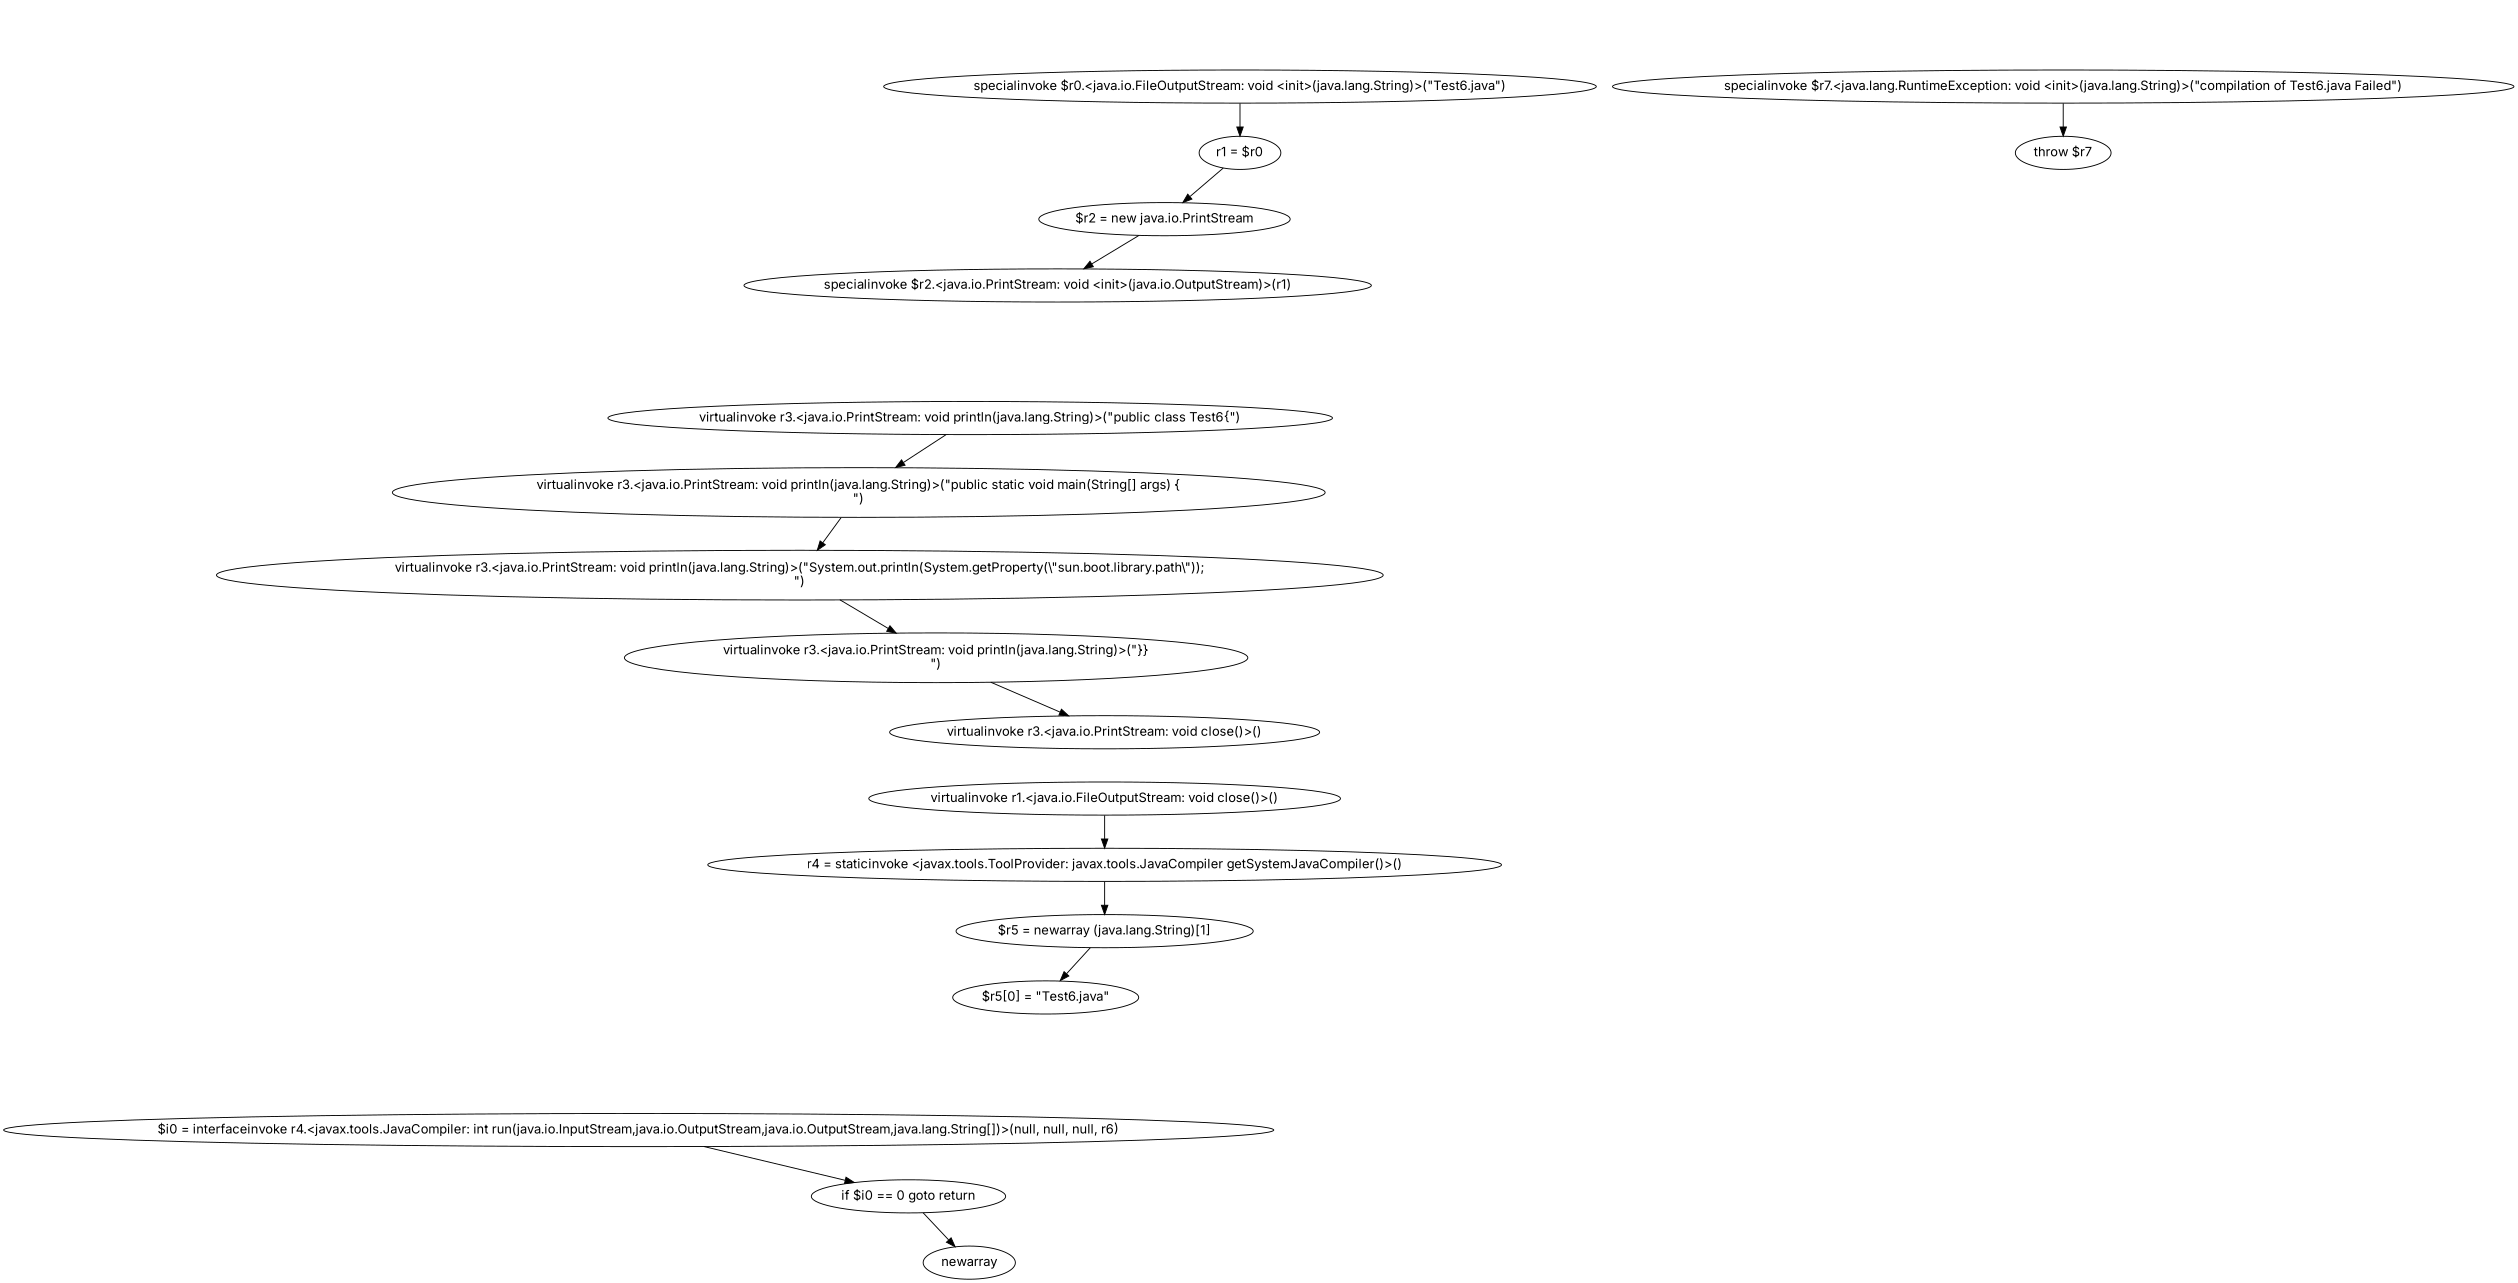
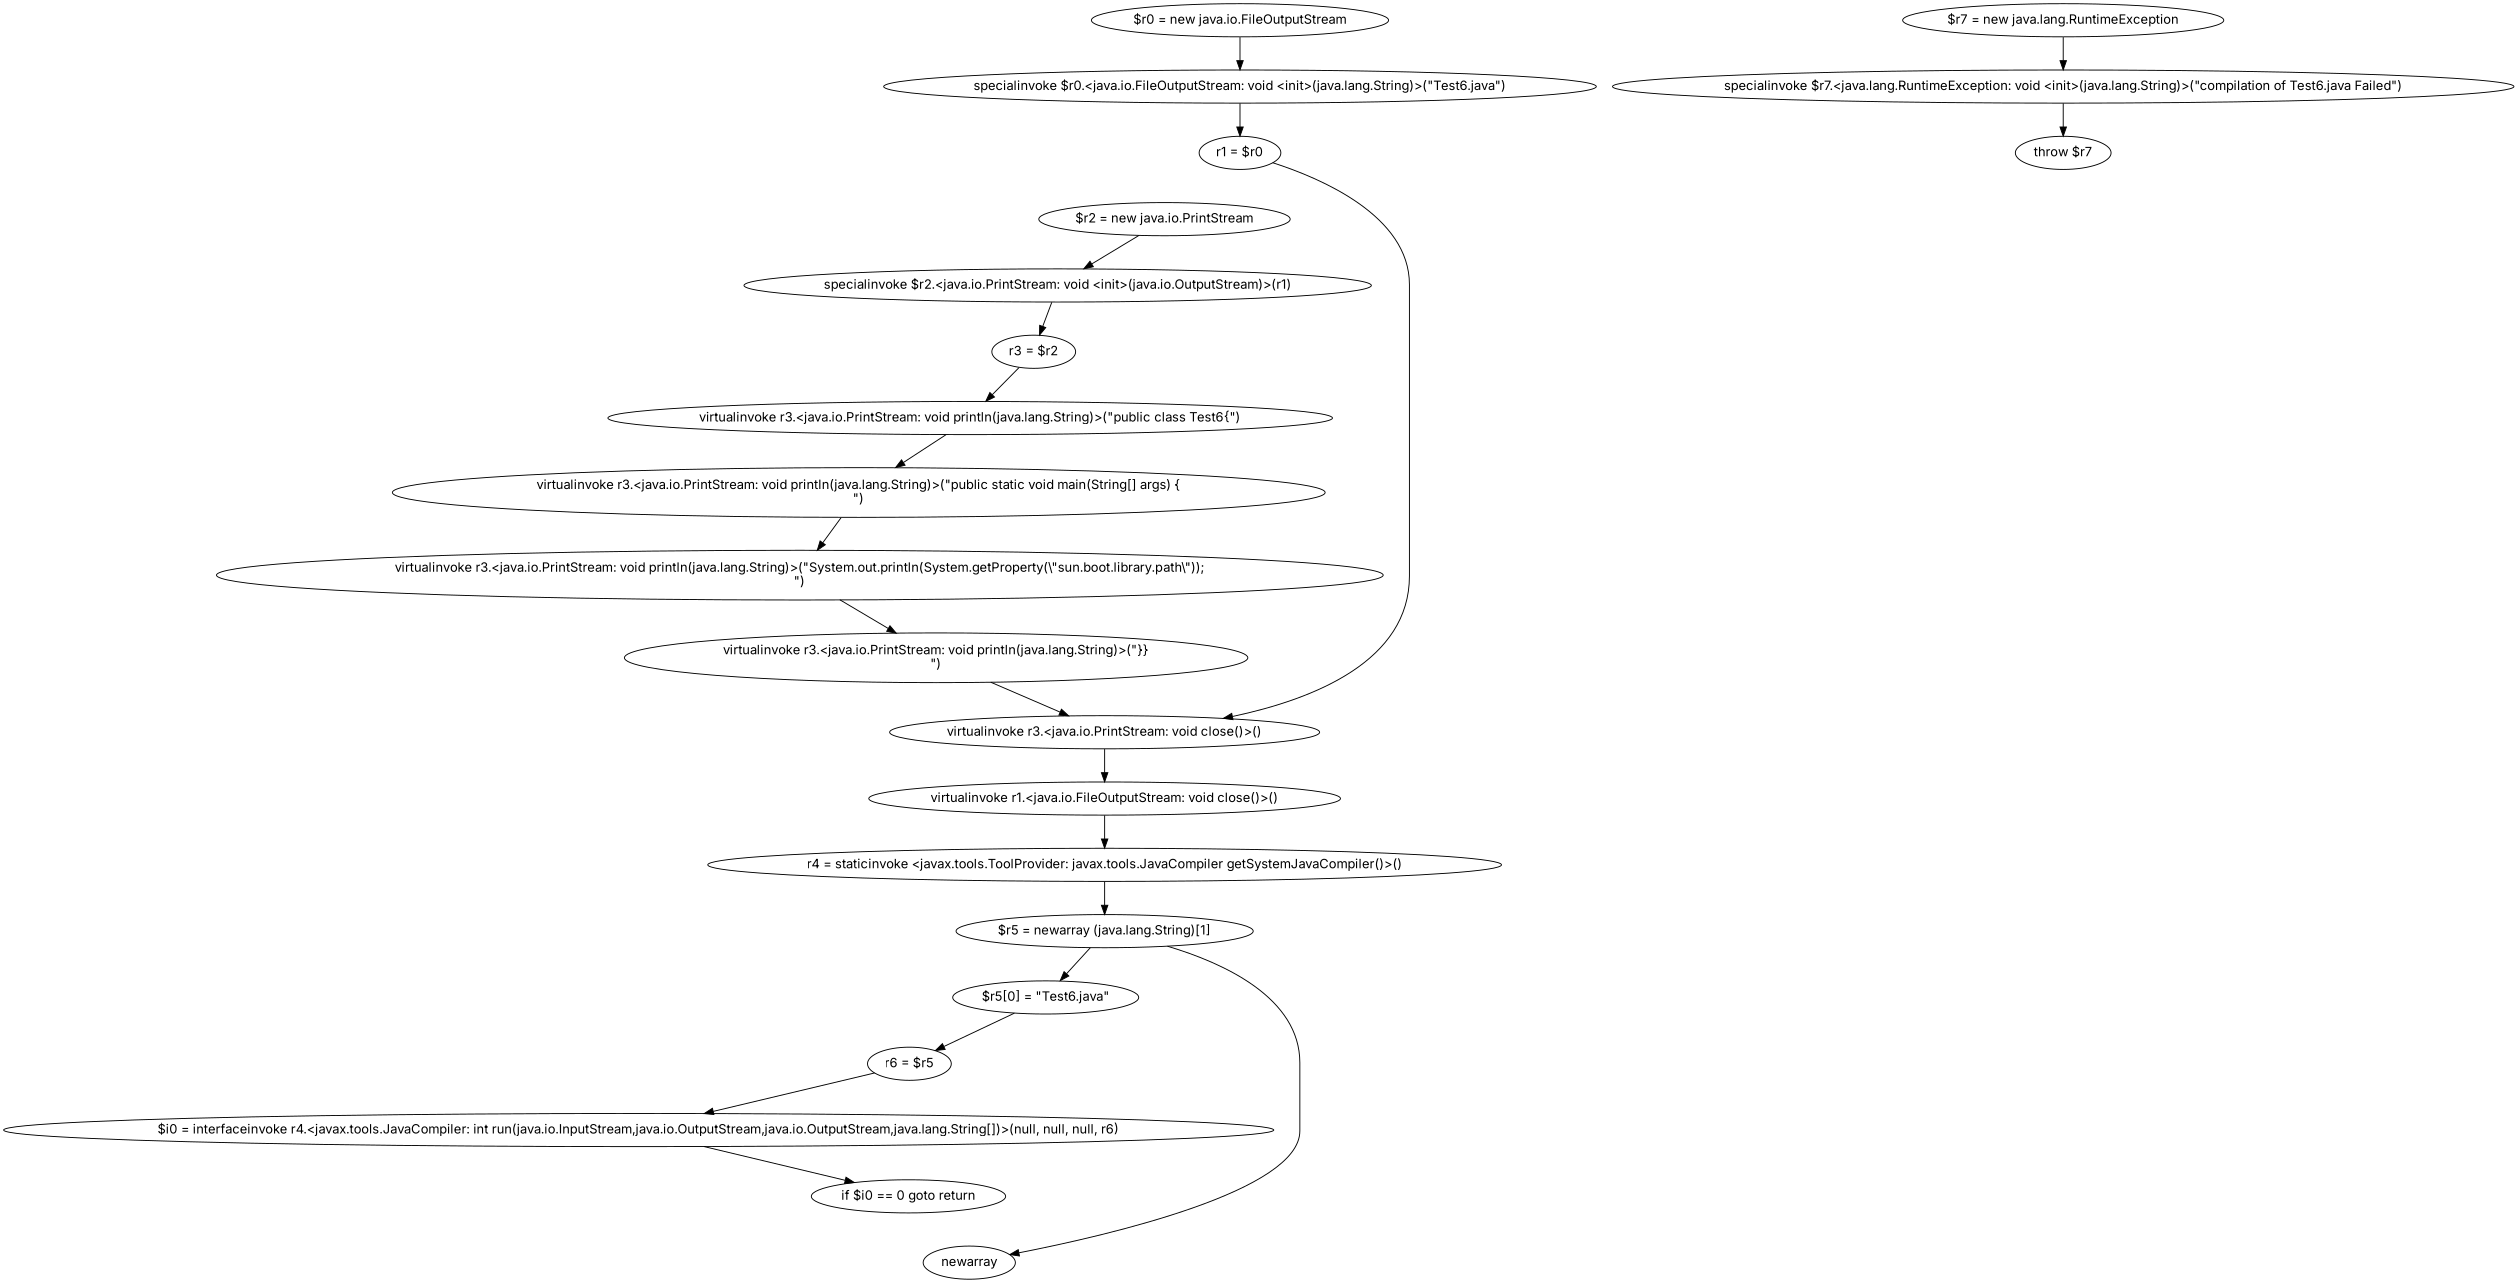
node "$r0 = new java.io.FileOutputStream": added
node "$r7 = new java.lang.RuntimeException": added
edge "r1 = $r0" -> "$r2 = new java.io.PrintStream": now "r1 = $r0" -> "virtualinvoke r3.<java.io.PrintStream: void close()>()"
node "r3 = $r2": added
edge "virtualinvoke r3.<java.io.PrintStream: void close()>()" -> "virtualinvoke r1.<java.io.FileOutputStream: void close()>()": added
node "r6 = $r5": added
edge "if $i0 == 0 goto return" -> "newarray": now "$r5 = newarray (java.lang.String)[1]" -> "newarray"
